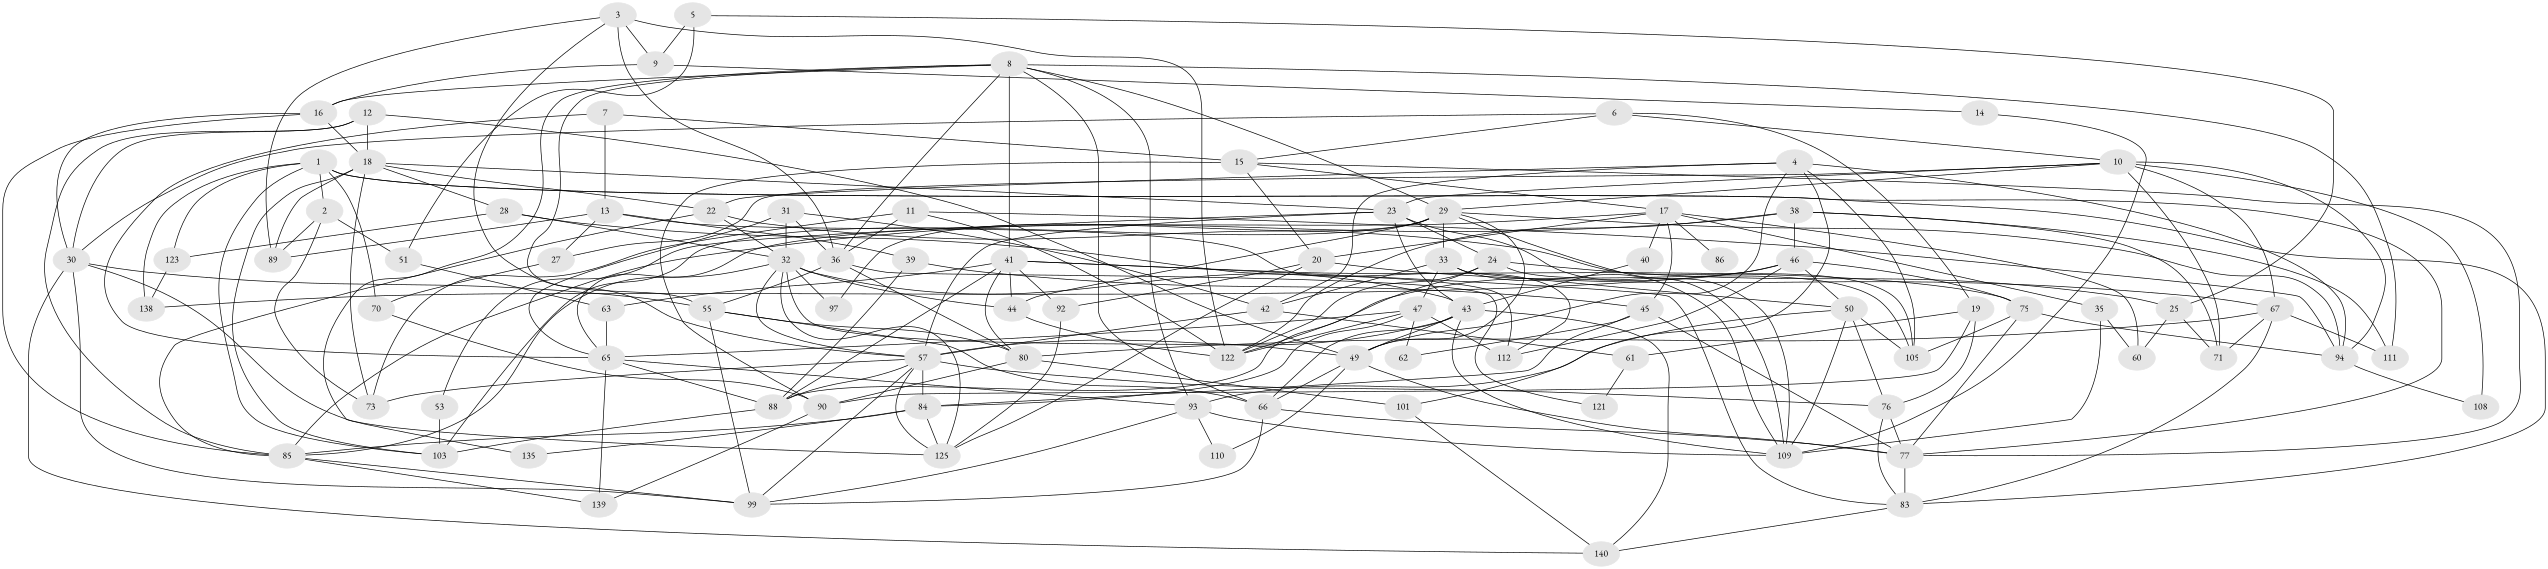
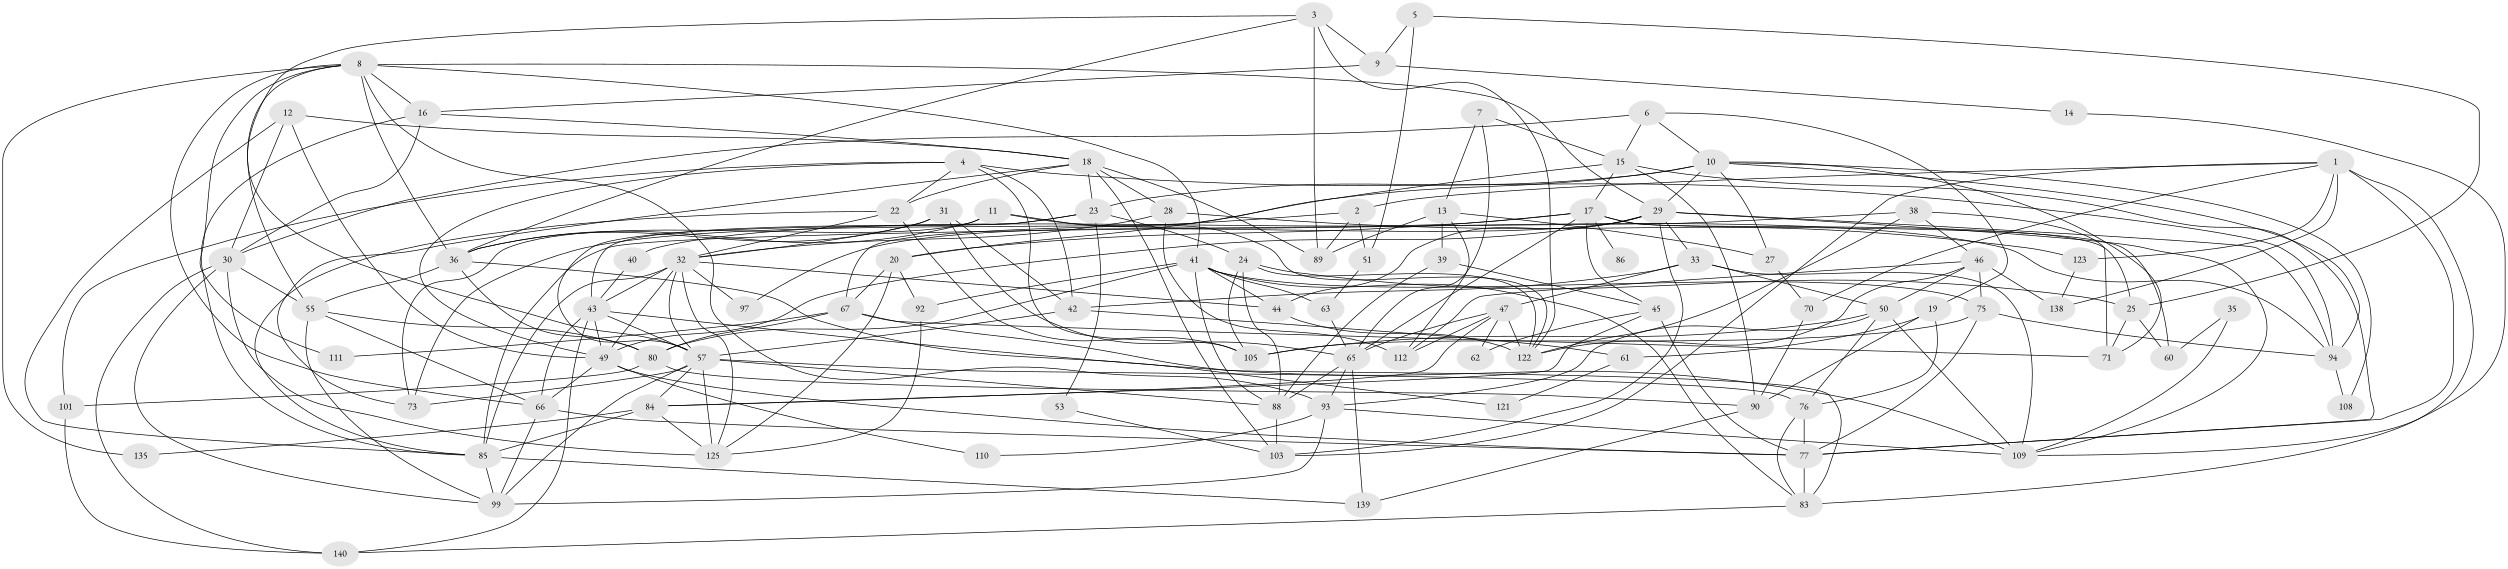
edge "38" -- "111": removed
edge "17" -- "35": now "17" -- "25"
edge "23" -- "109": removed
